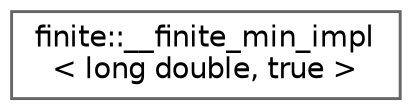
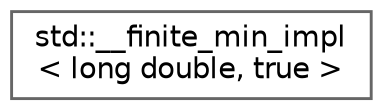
node "finite::__finite_min_impl < long double, true >": label "finite::__finite_min_impl < long double, true >" -> "std::__finite_min_impl < long double, true >"
